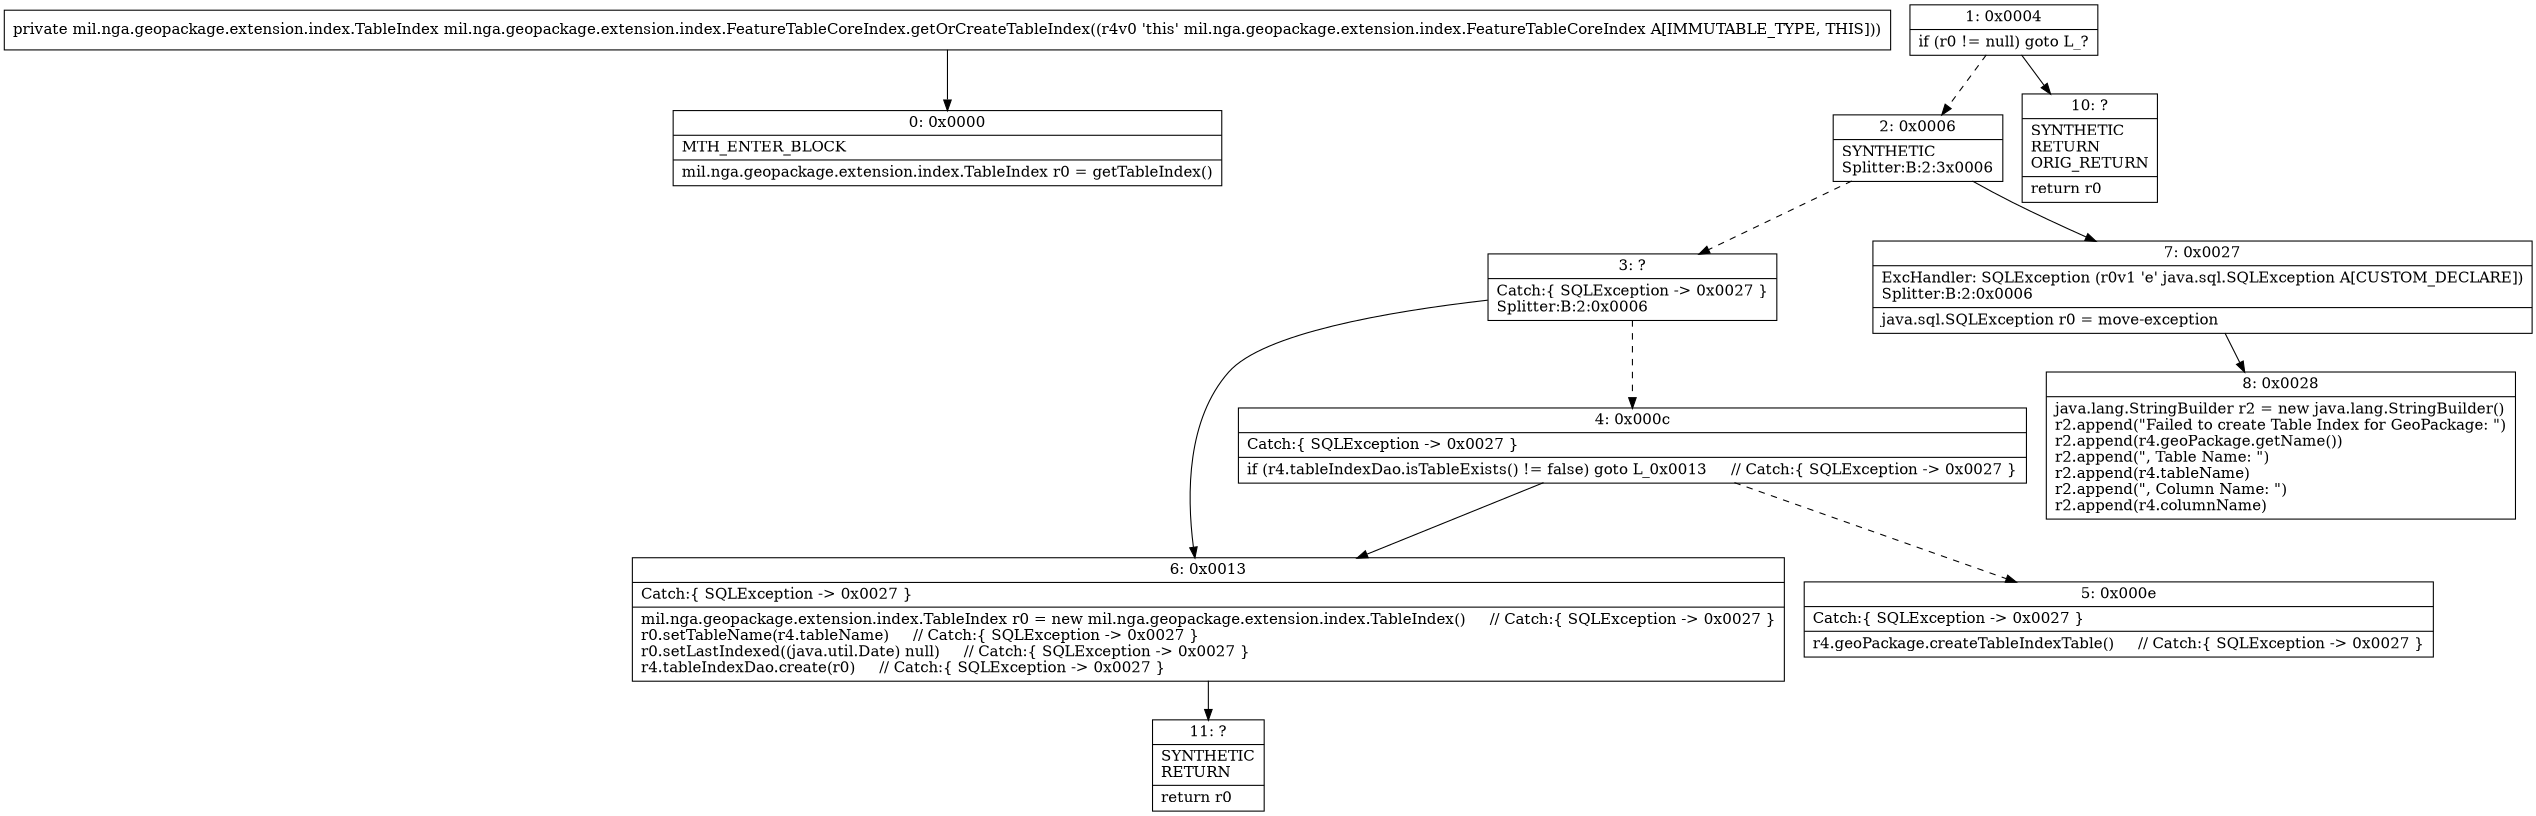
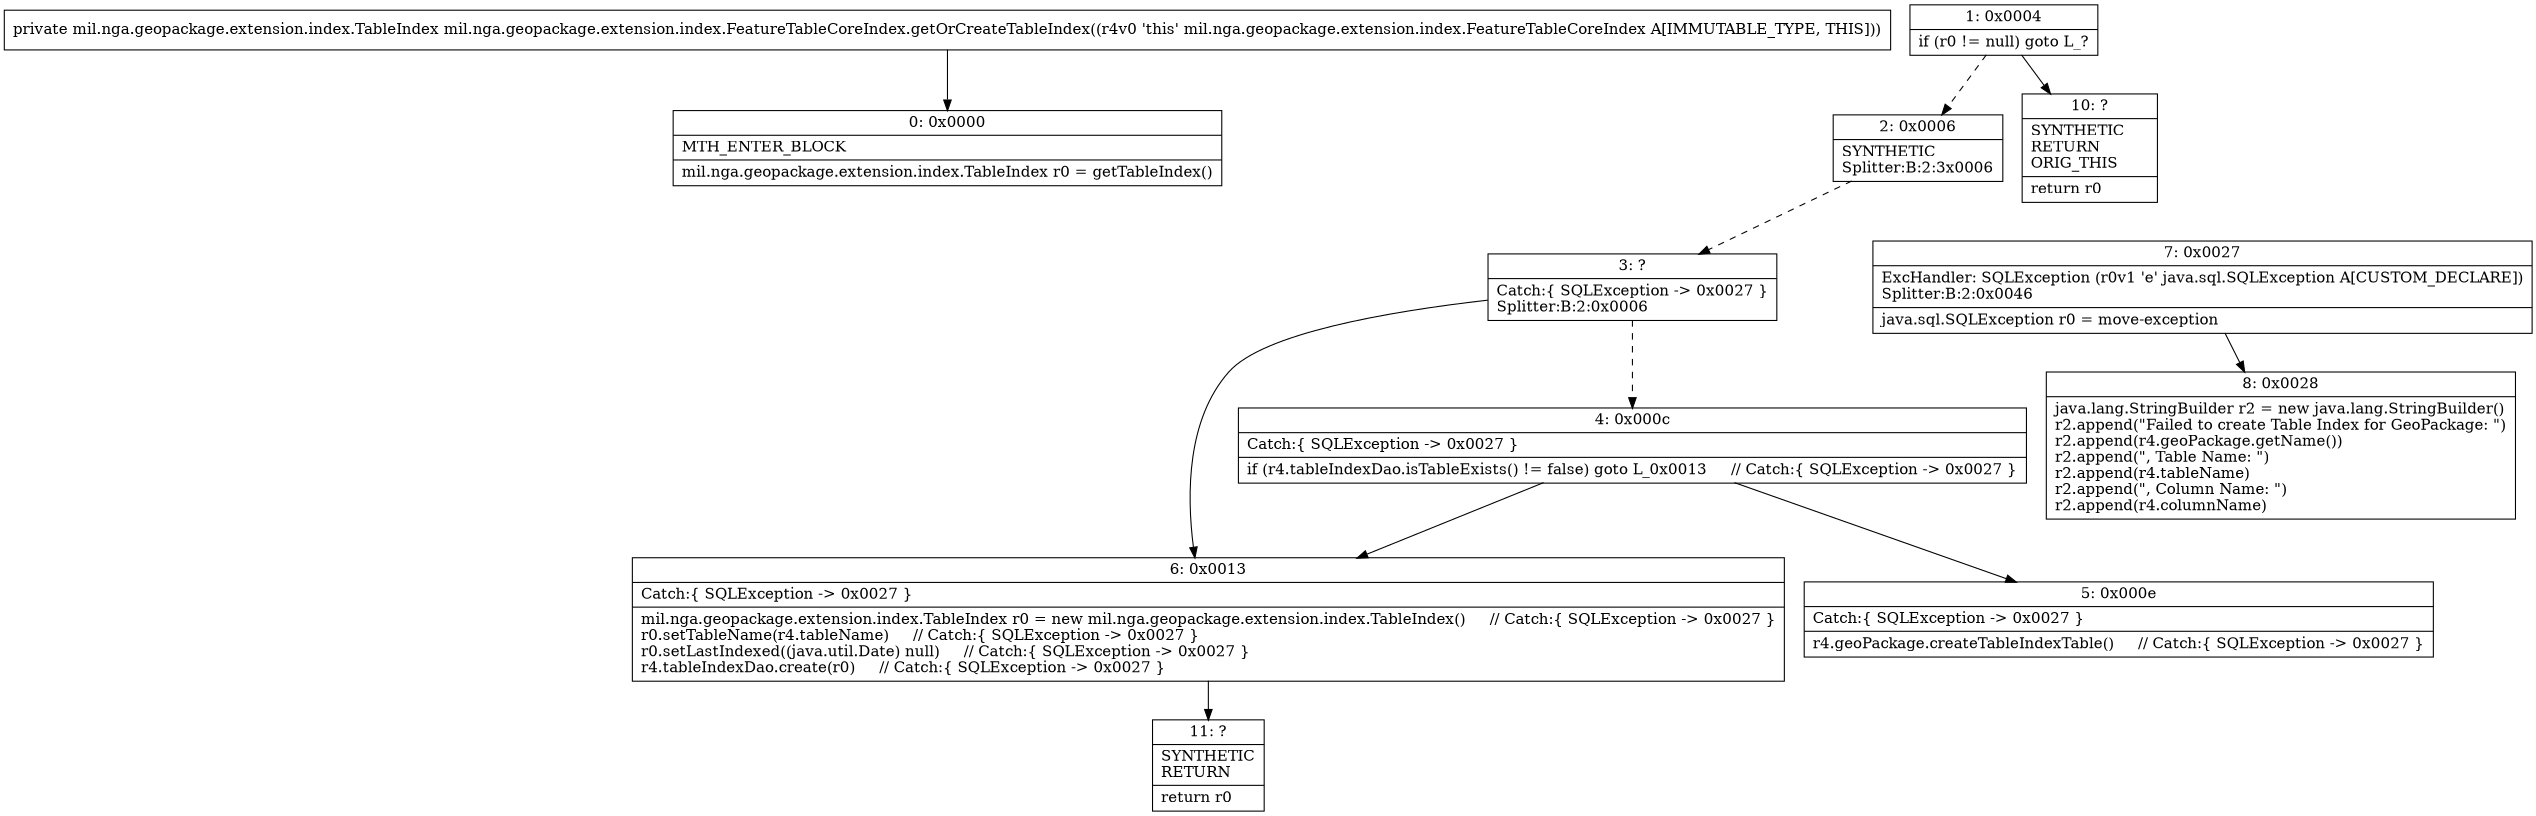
node "10: ?": text "ORIG_RETURN" -> "ORIG_THIS"
edge "2: 0x0006" -> "7: 0x0027": removed
node "7: 0x0027": text "Splitter:B:2:0x0006" -> "Splitter:B:2:0x0046"
edge "4: 0x000c" -> "5: 0x000e": style dashed -> solid
